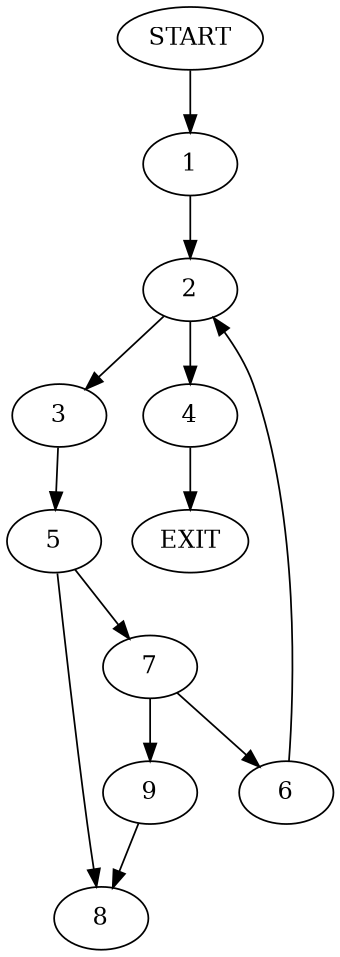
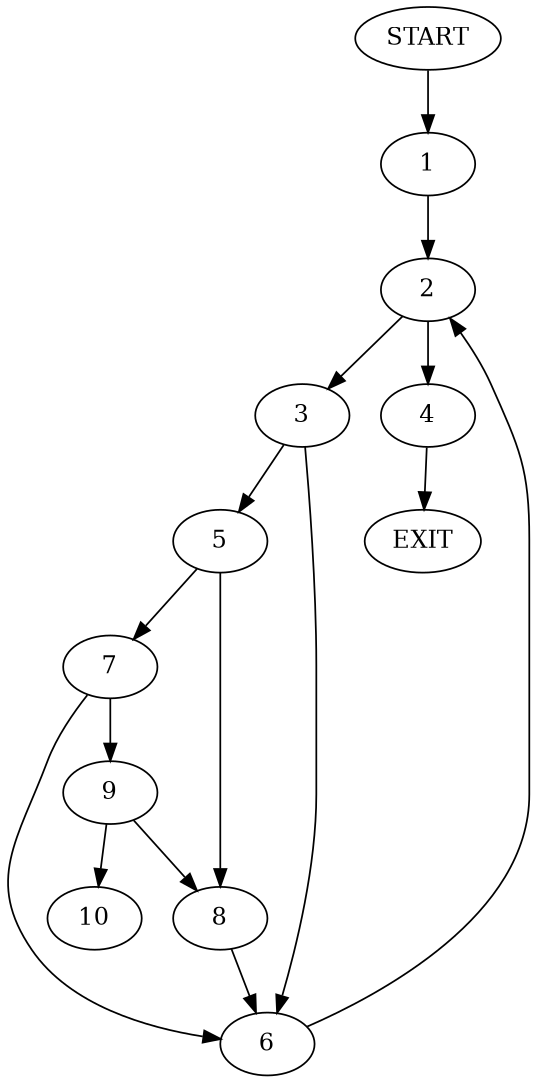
edge "3" -> "6": added
node "10": added
edge "8" -> "6": added
